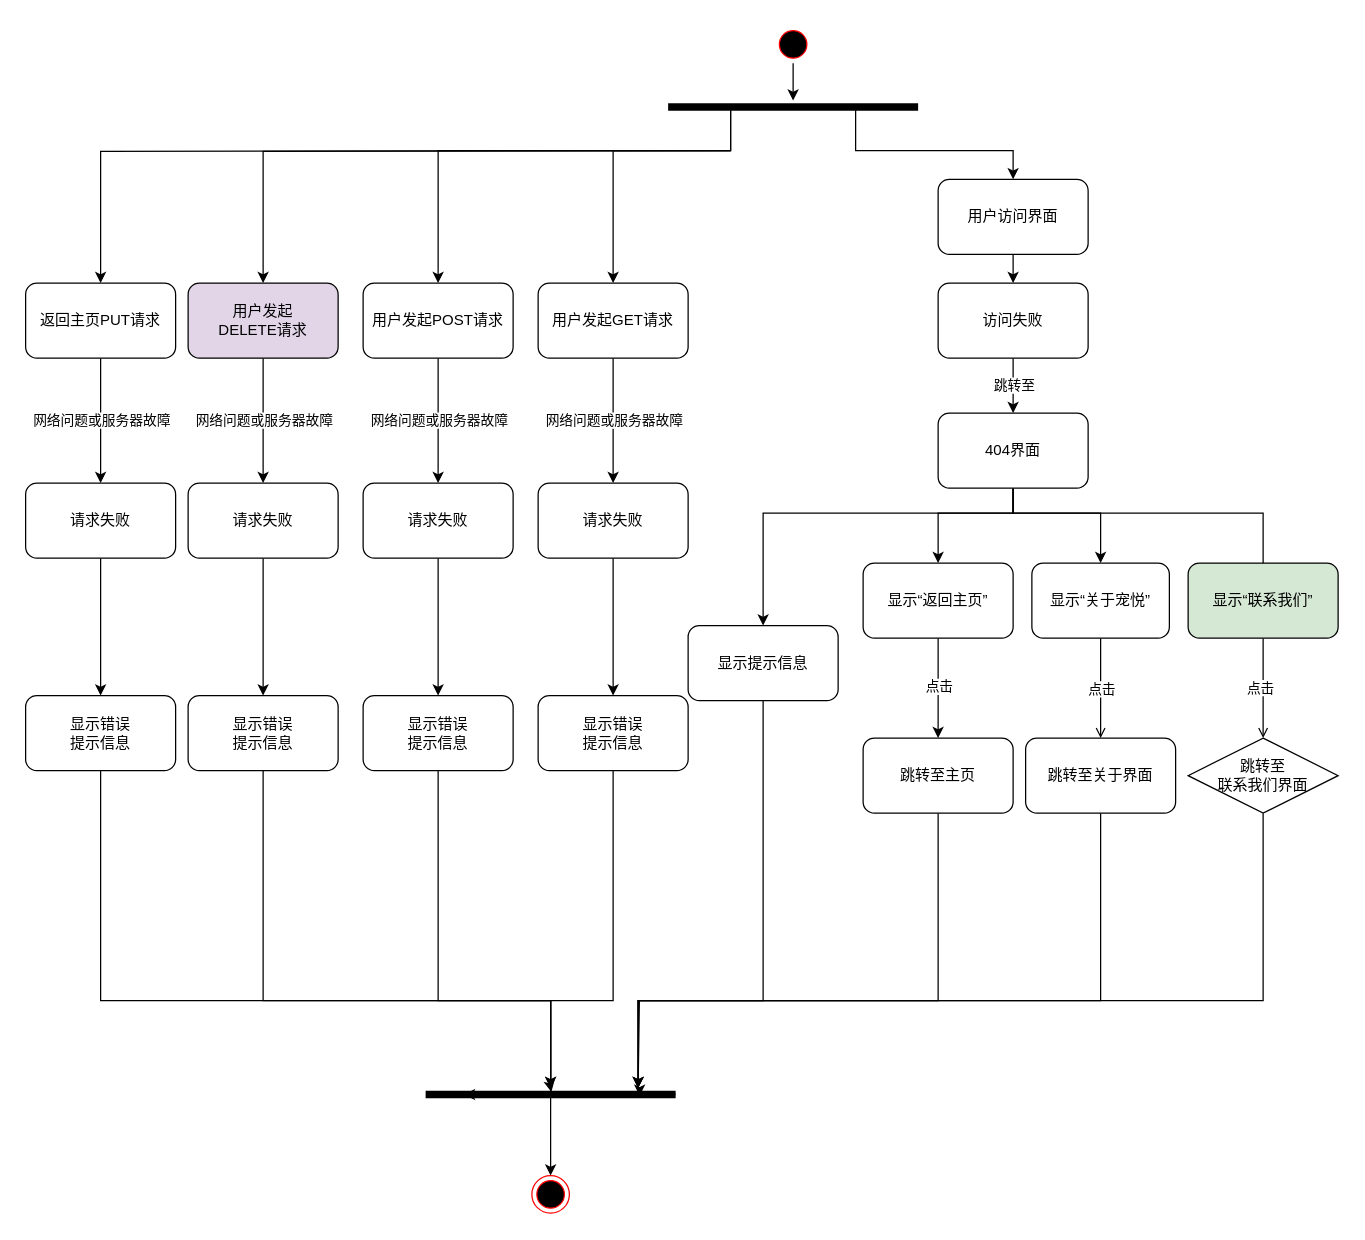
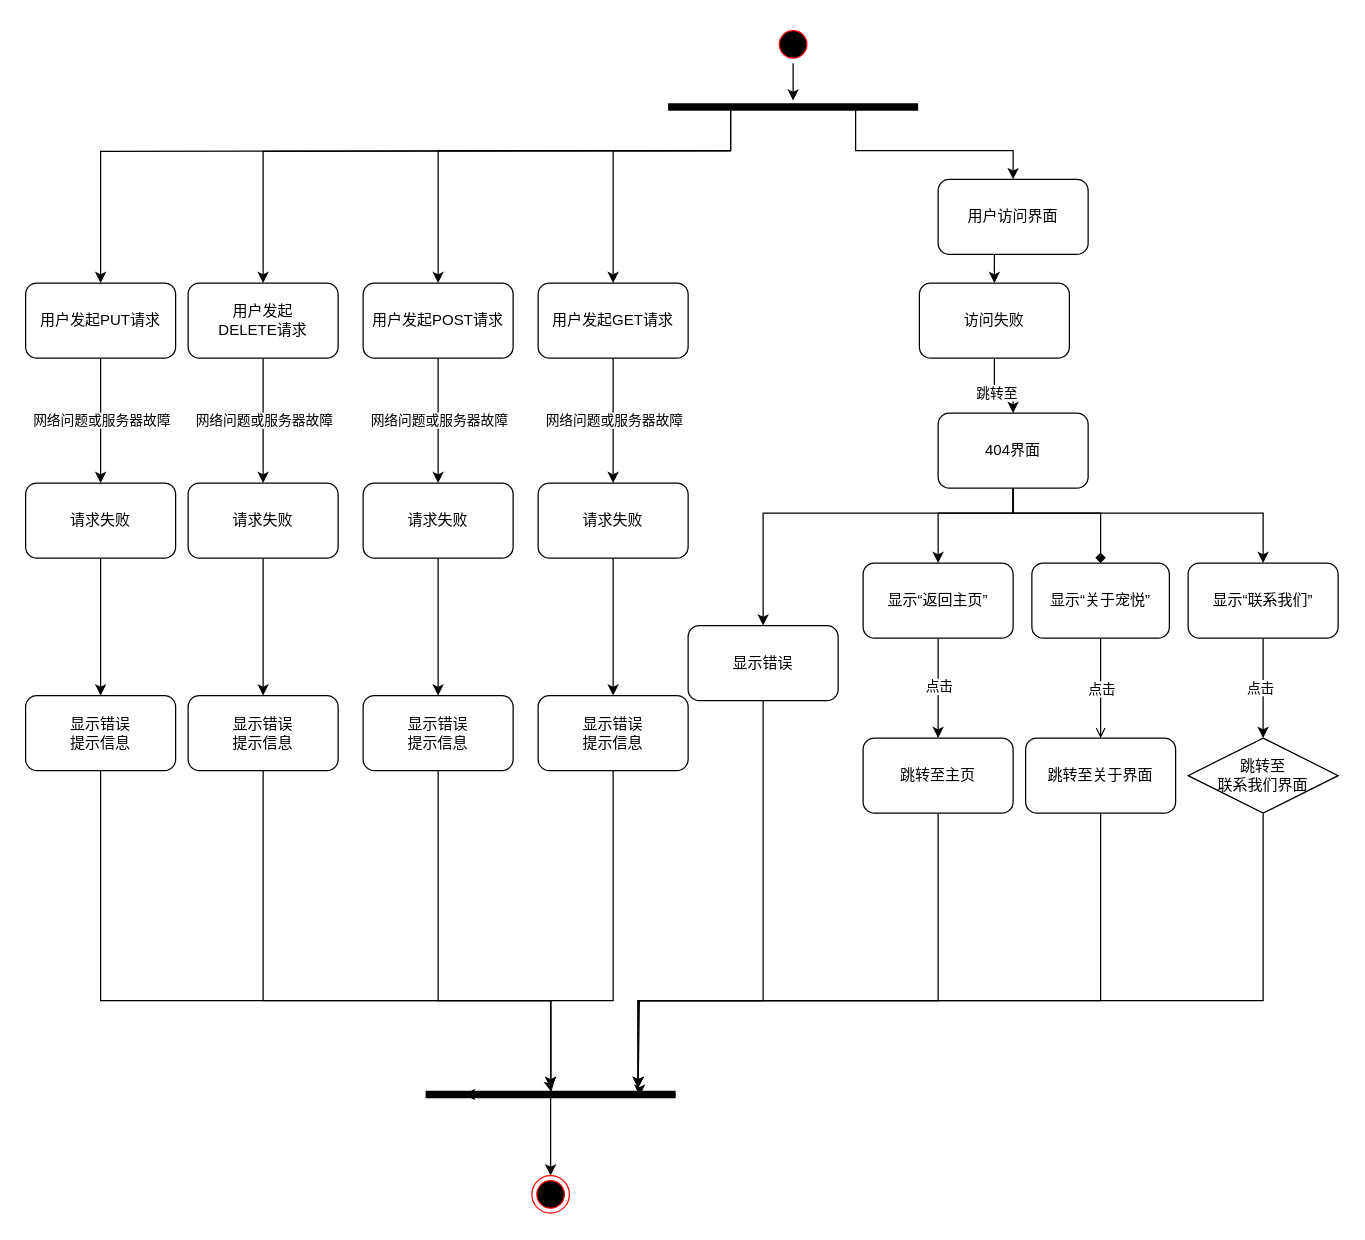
node "返回主页PUT请求": label "返回主页PUT请求" -> "用户发起PUT请求"
node "用户发起 DELETE请求": fillcolor #e1d5e7 -> #ffffff
node "访问失败": moved (1013, 321) -> (994, 321)
edge "404界面" -> "显示“关于宠悦”": arrowhead classic -> diamond
edge "404界面" -- "显示“联系我们”": arrowhead none -> classic
node "显示“联系我们”": fillcolor #d5e8d4 -> #ffffff
node "显示提示信息": label "显示提示信息" -> "显示错误"
edge "显示“联系我们”" -> "跳转至 联系我们界面": arrowhead open -> classic
